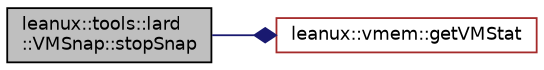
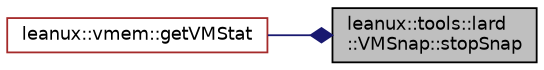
edge "leanux::tools::lard ::VMSnap::stopSnap" -> "leanux::vmem::getVMStat": reversed
